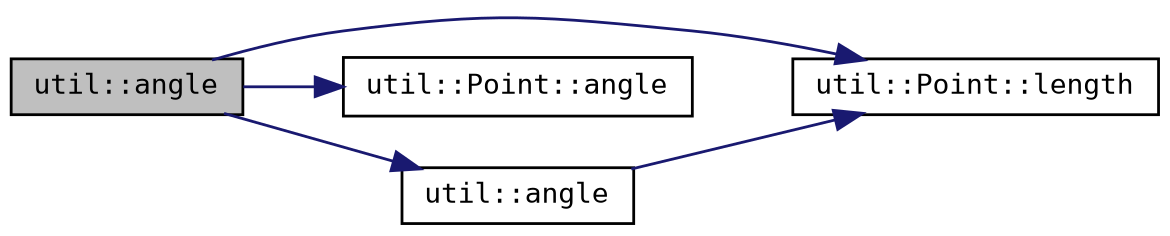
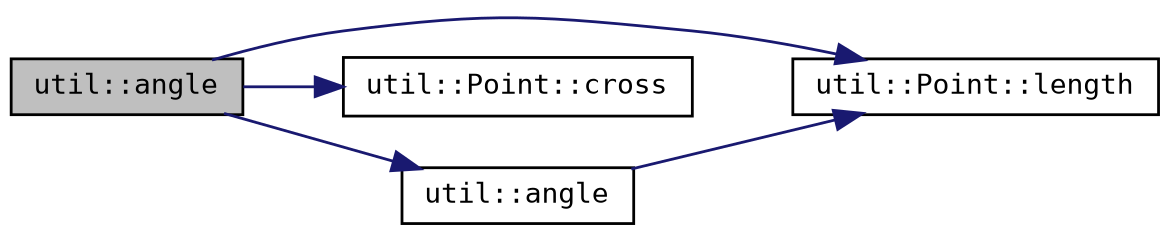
node "util::Point::angle": label "util::Point::angle" -> "util::Point::cross"
